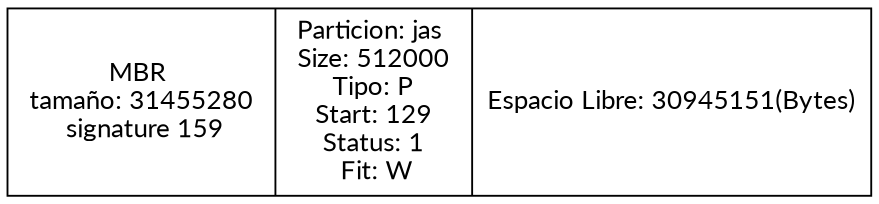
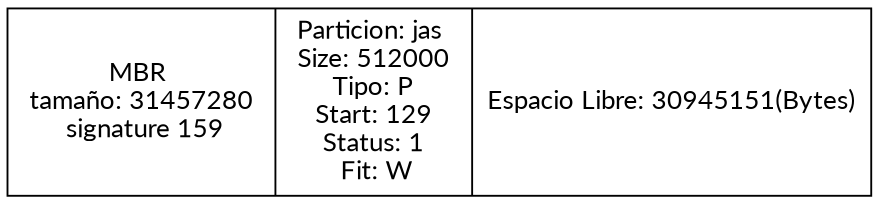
node "MBR": text "tamaño: 31455280" -> "tamaño: 31457280"
